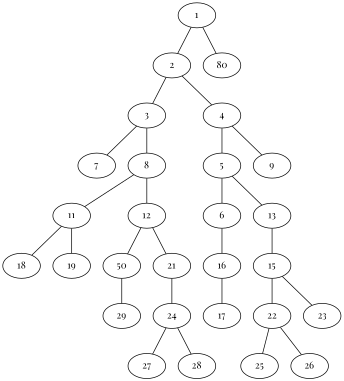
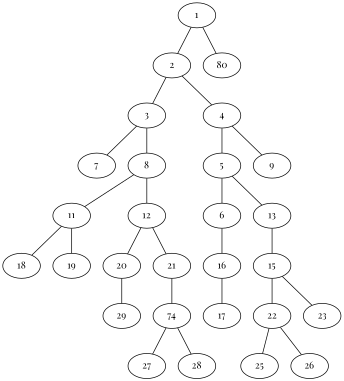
node "50": label "50" -> "20"
node "24": label "24" -> "74"
